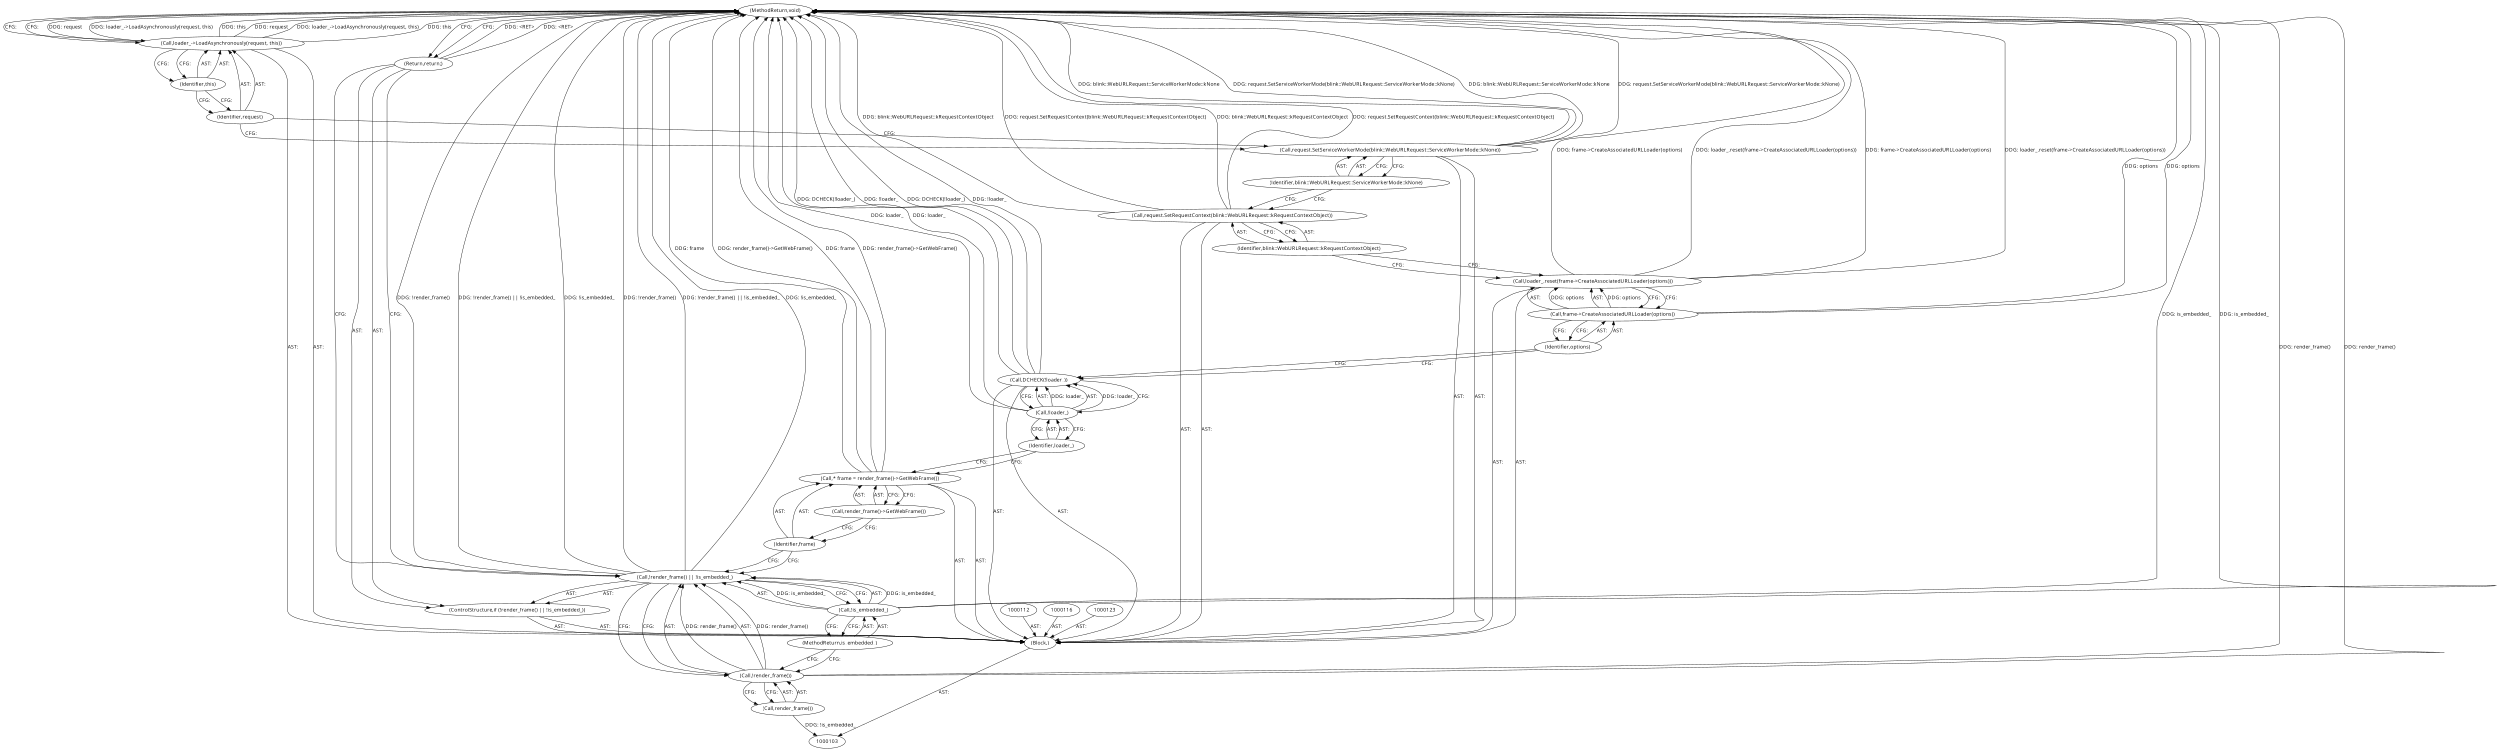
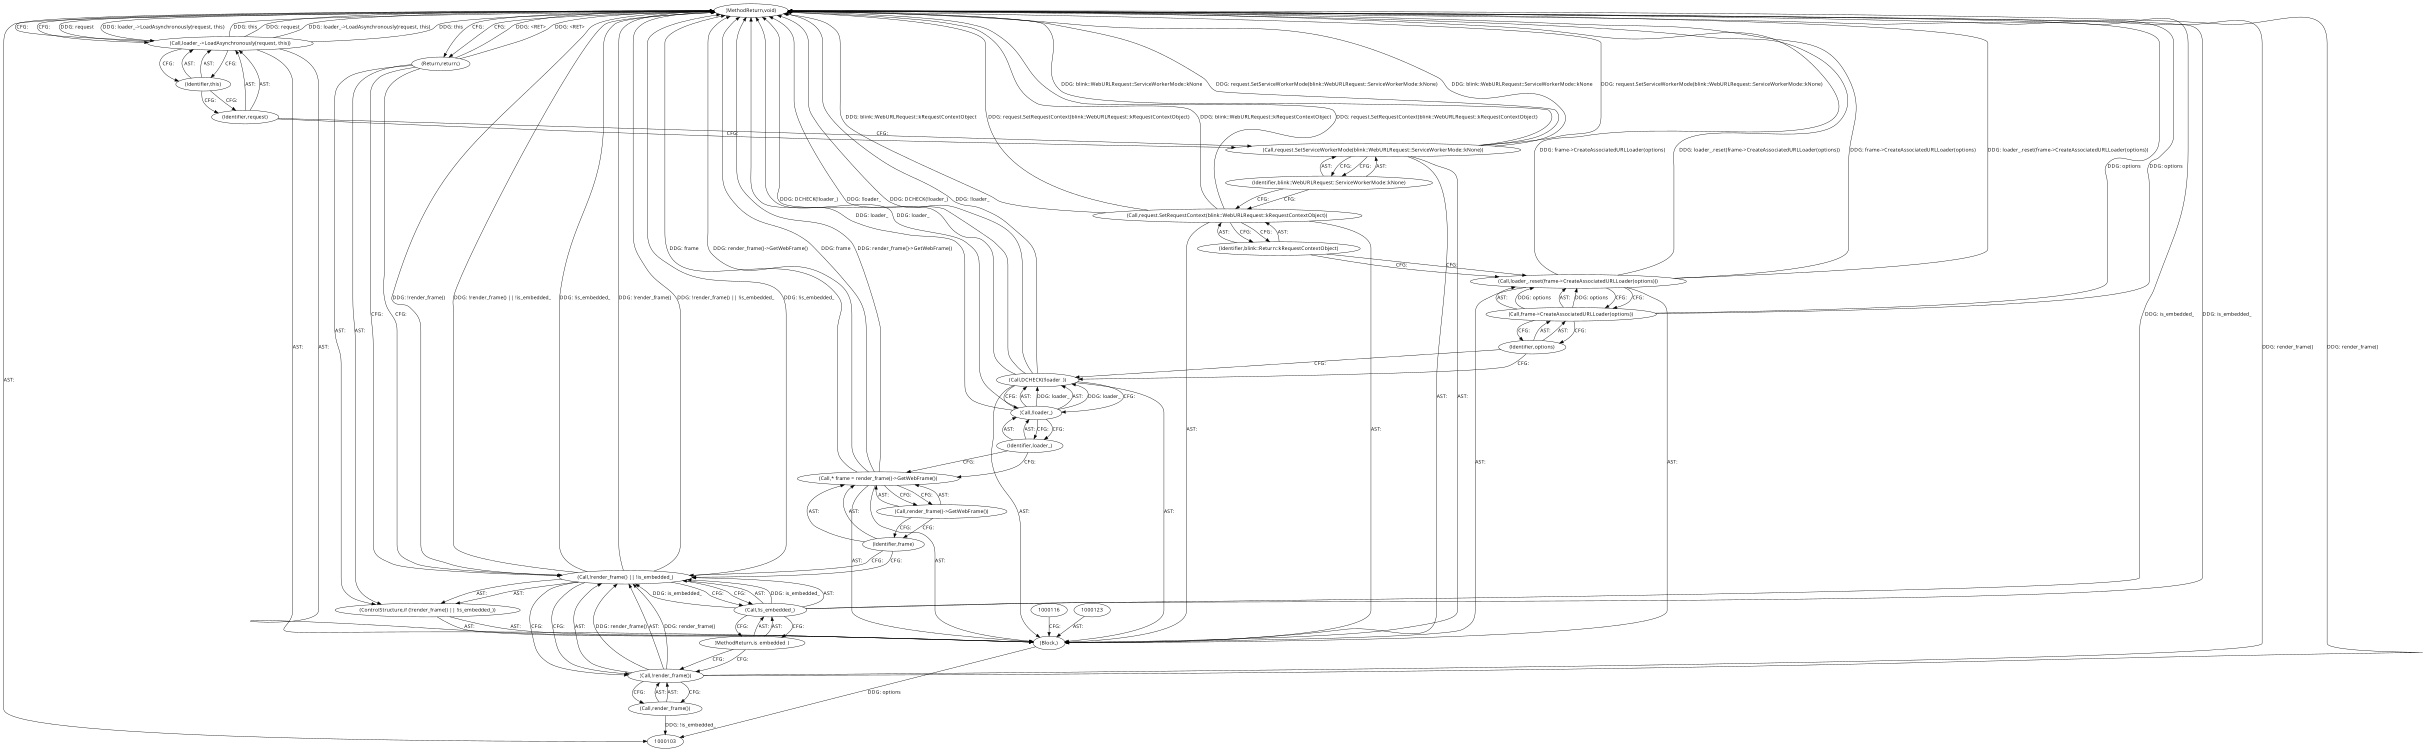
node "(Identifier,blink::WebURLRequest::kRequestContextObject)": label "(Identifier,blink::WebURLRequest::kRequestContextObject)" -> "(Identifier,blink::Return::kRequestContextObject)"
edge "(MethodReturn,void)" -> "1000103": added, label "AST:"
node "1000112": removed
edge "1000116" -> "(Block,)": label "AST: " -> "CFG: "
edge "(Block,)" -> "1000103": label "AST: " -> "DDG: options"
